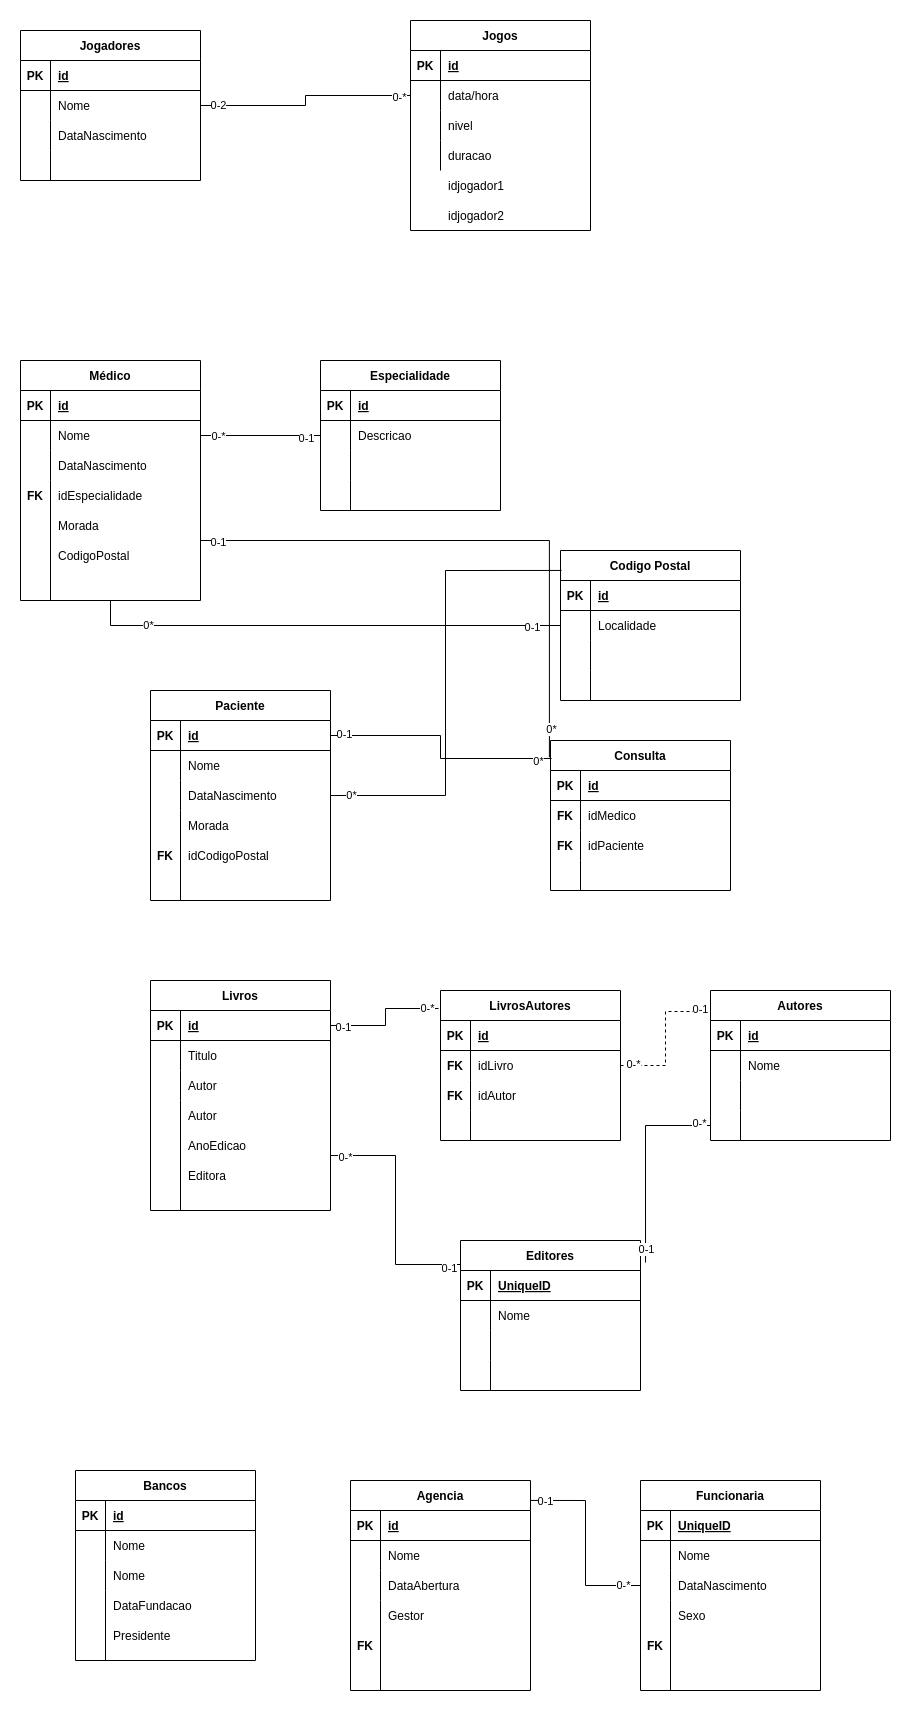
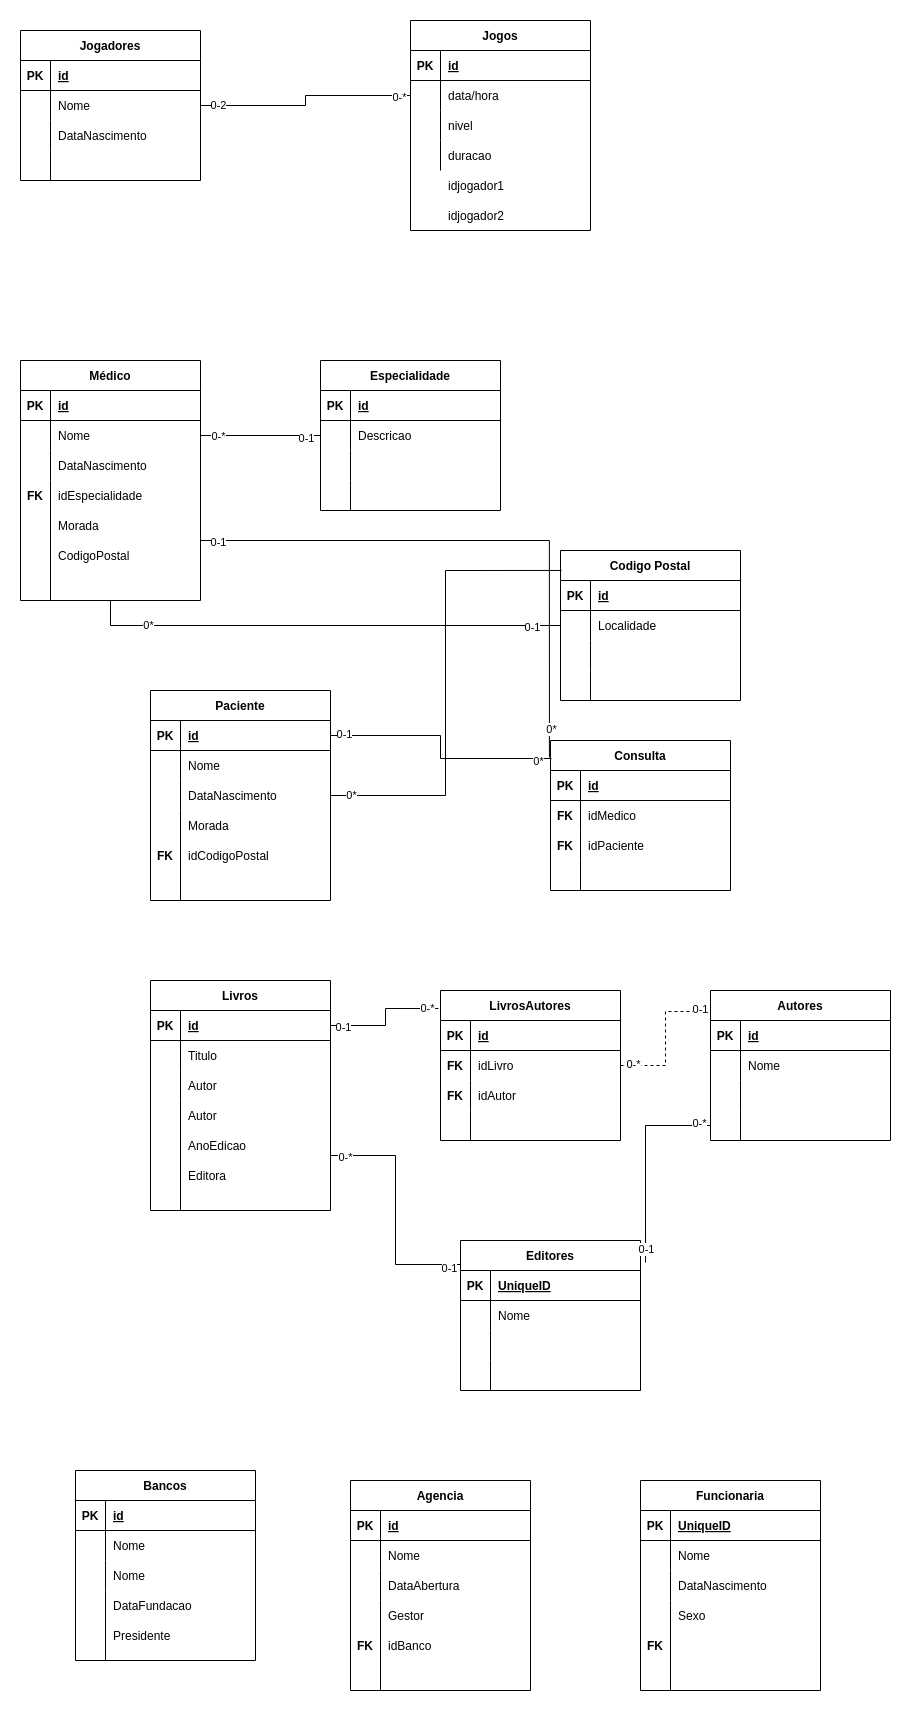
edge "Agencia" -- "Funcionaria": removed, labels "0-1", "0-*"
node "idBanco": added
